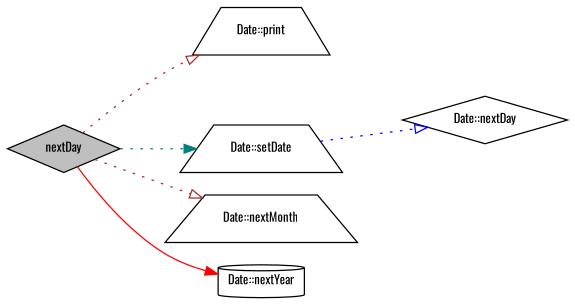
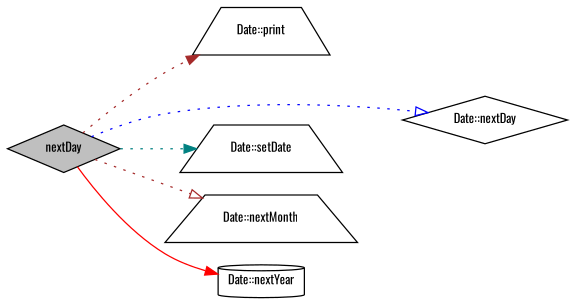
edge "nextDay" -> "Date::print": arrowhead onormal -> normal
edge "Date::setDate" -> "Date::nextDay": now "nextDay" -> "Date::nextDay"
